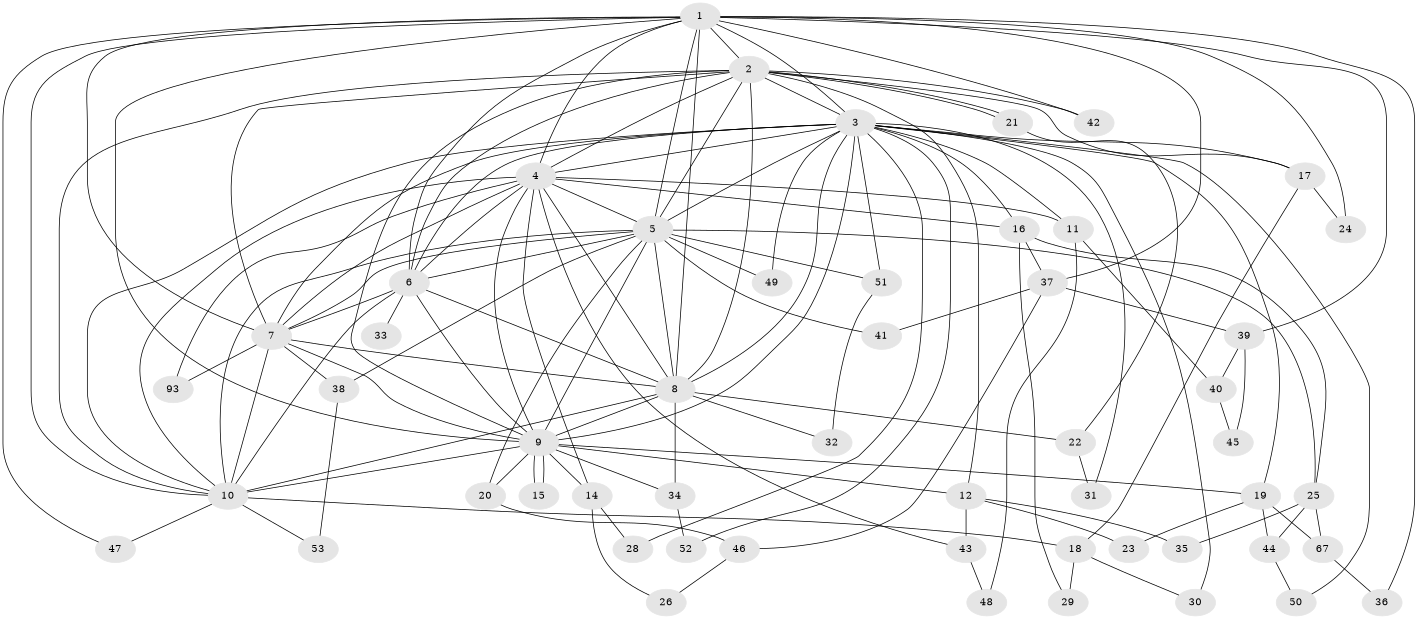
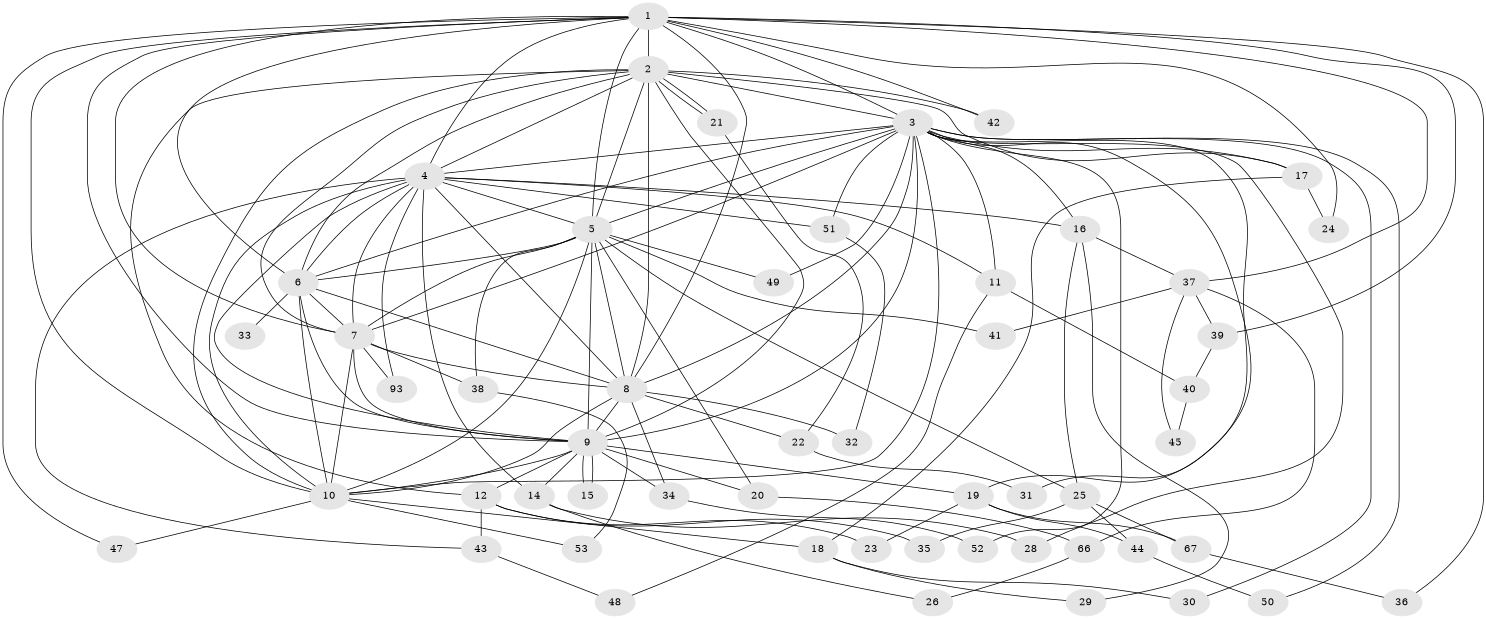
edge "5" -- "51": now "4" -- "51"
edge "39" -- "45": now "37" -- "45"
node "46": label "46" -> "66"
